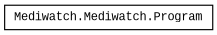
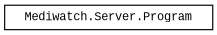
node "Mediwatch.Mediwatch.Program": label "Mediwatch.Mediwatch.Program" -> "Mediwatch.Server.Program"
